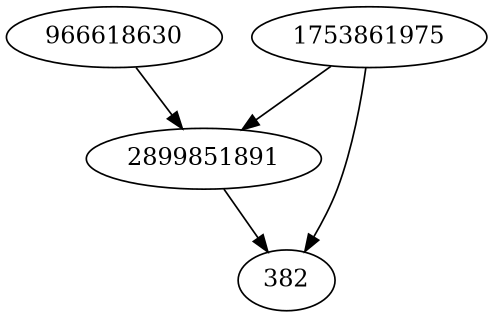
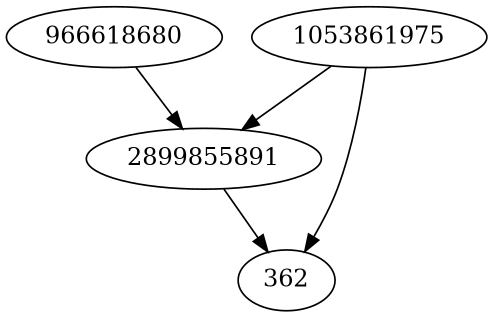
node "966618630": label "966618630" -> "966618680"
node "1753861975": label "1753861975" -> "1053861975"
node "2899851891": label "2899851891" -> "2899855891"
node "382": label "382" -> "362"
